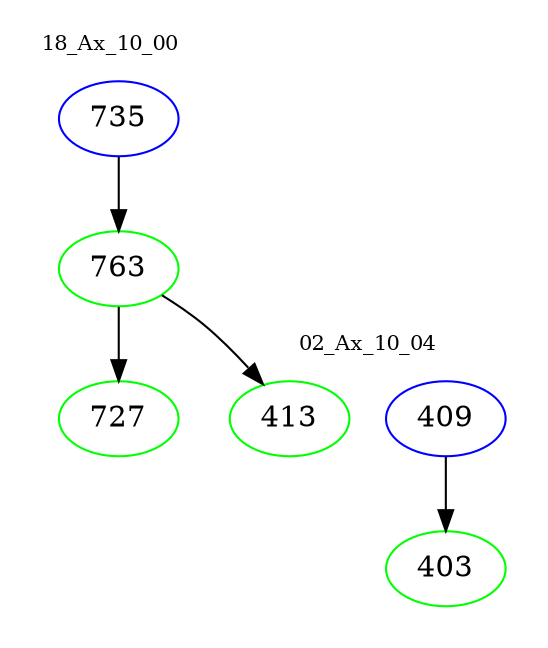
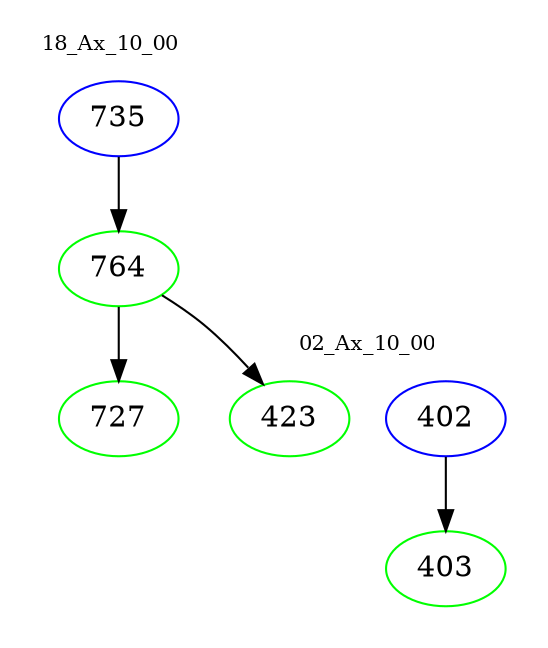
node "763": label "763" -> "764"
cluster "02_Ax_10_04": label "02_Ax_10_04" -> "02_Ax_10_00"
node "413": label "413" -> "423"
node "409": label "409" -> "402"
